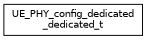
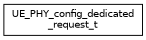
node "UE_PHY_config_dedicated _dedicated_t": label "UE_PHY_config_dedicated _dedicated_t" -> "UE_PHY_config_dedicated _request_t"
